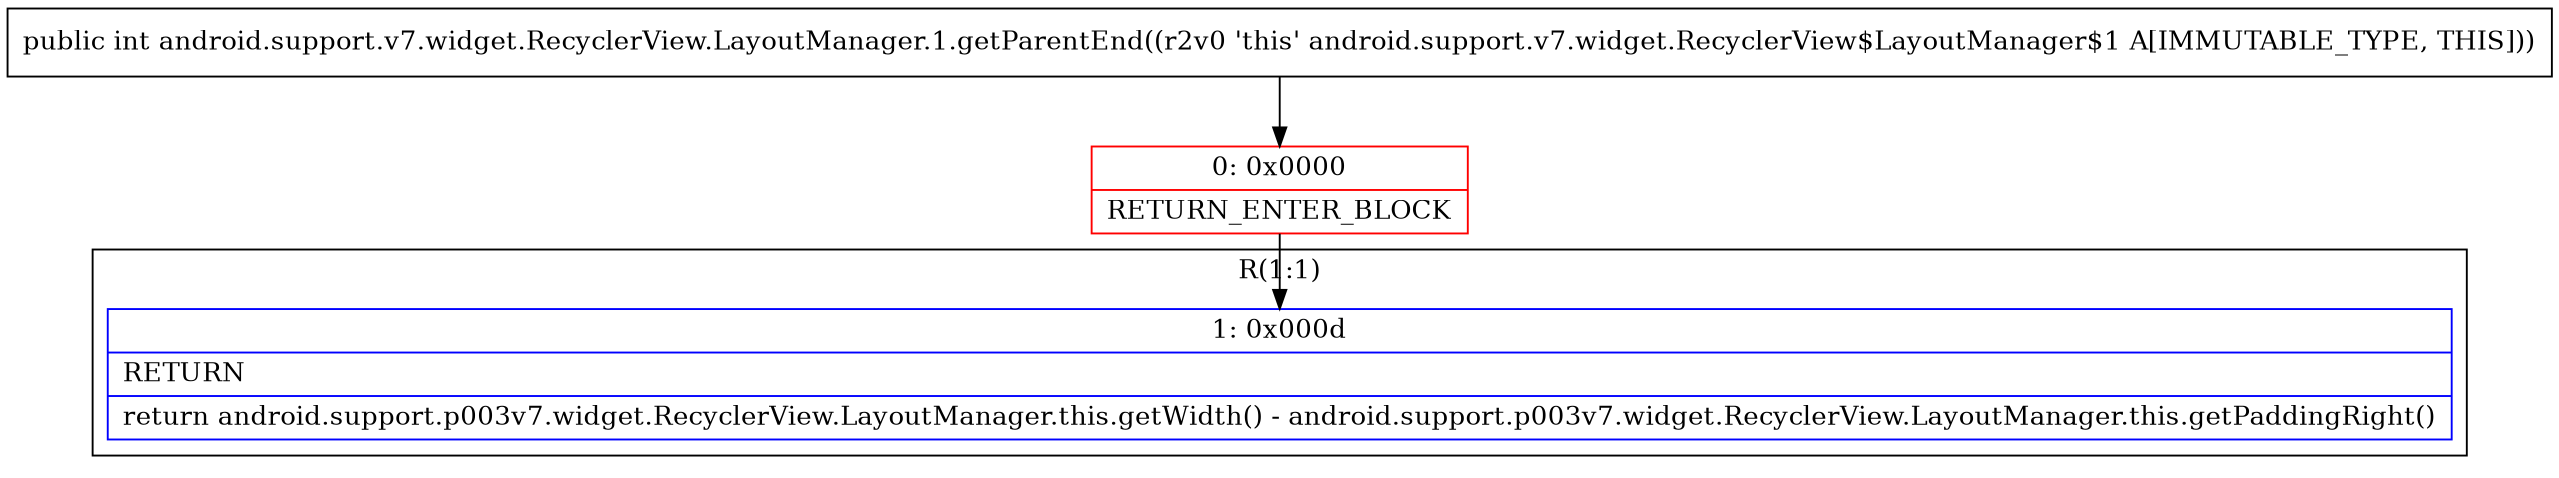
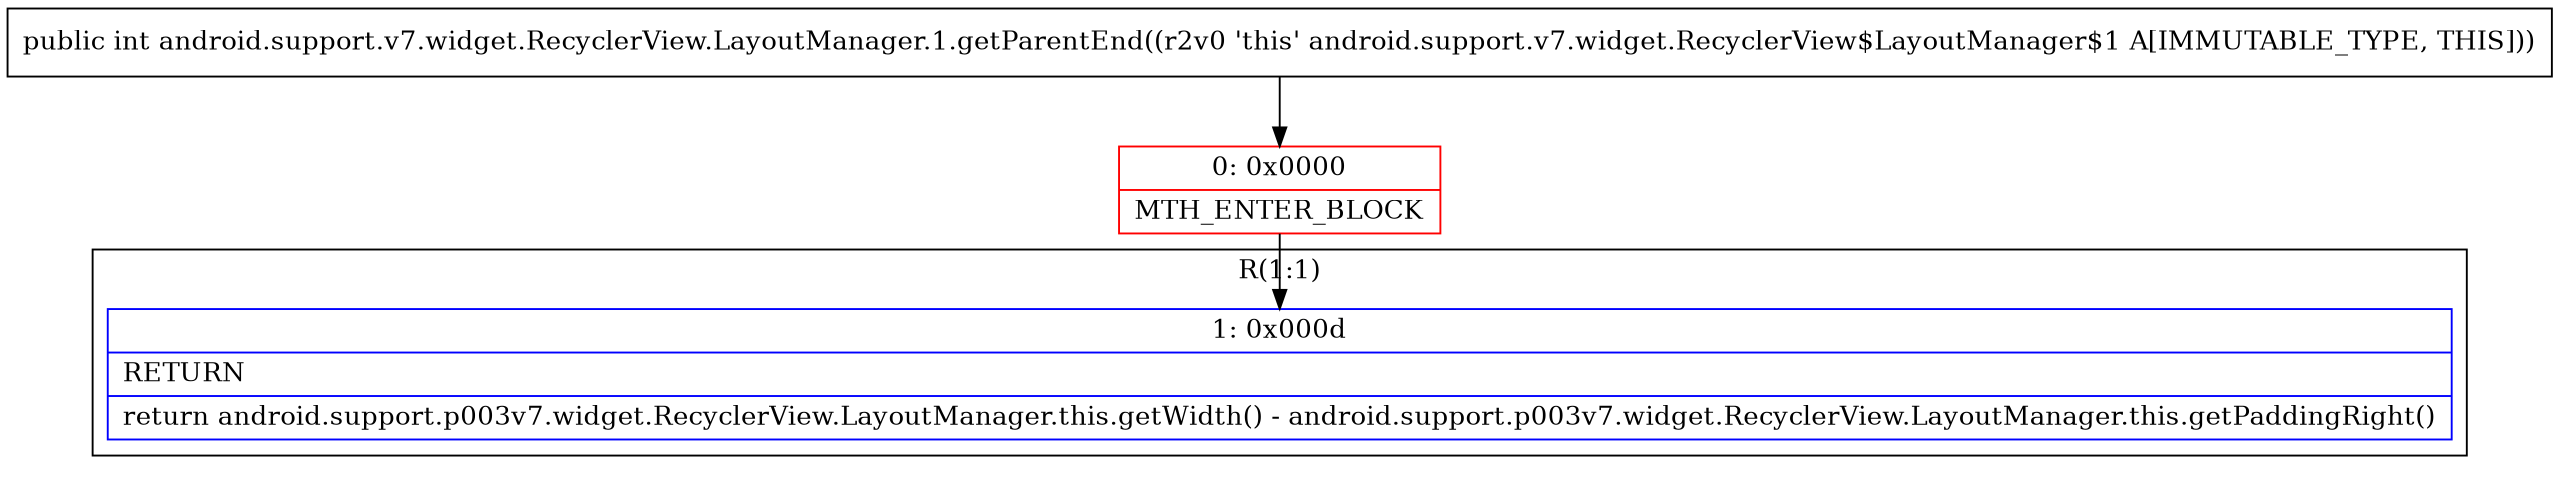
node "0: 0x0000": text "RETURN_ENTER_BLOCK" -> "MTH_ENTER_BLOCK"
